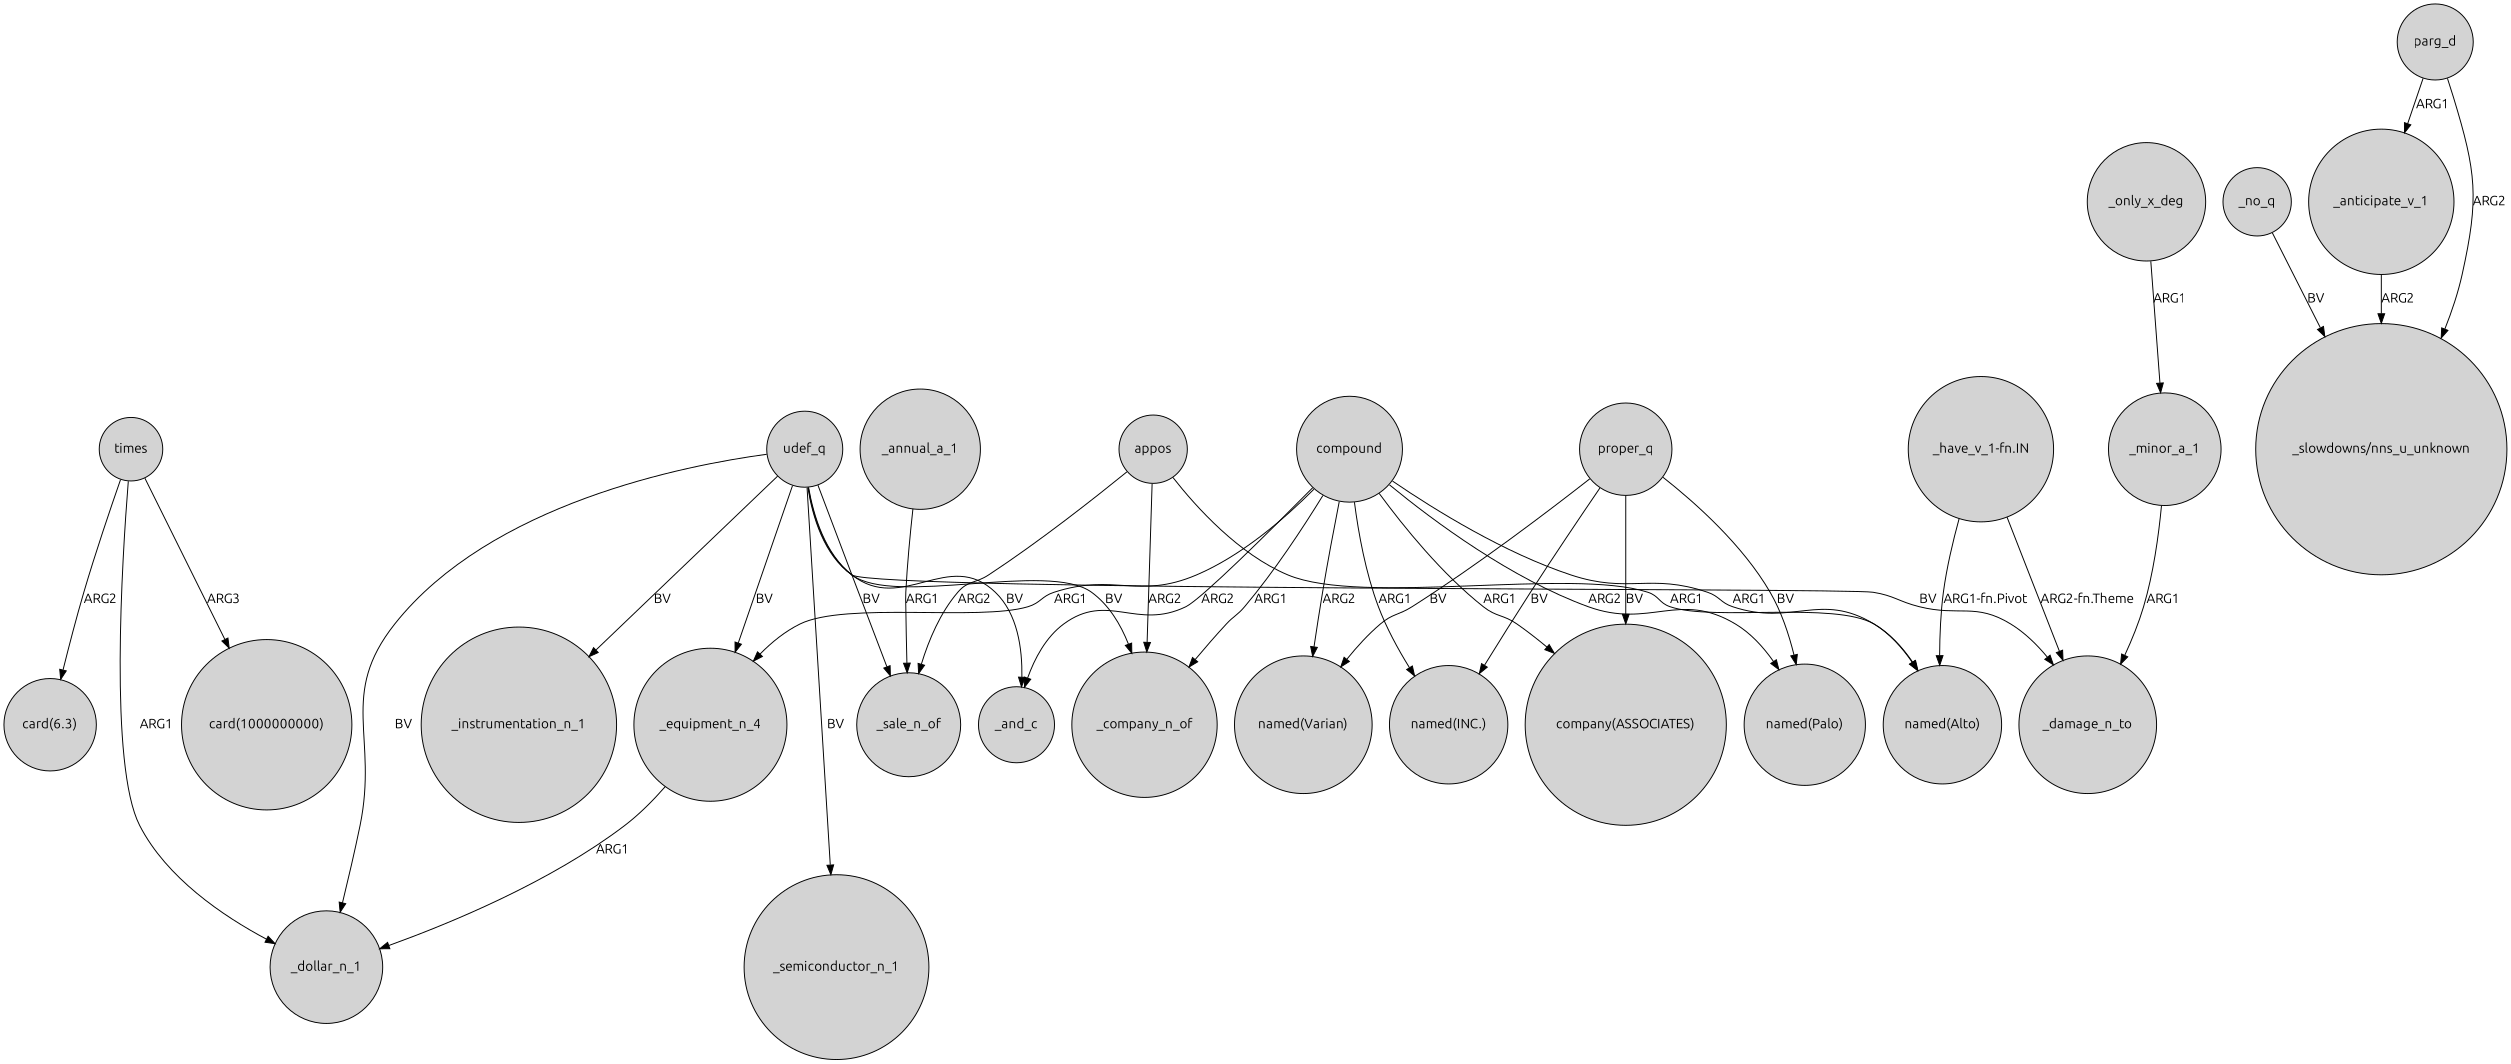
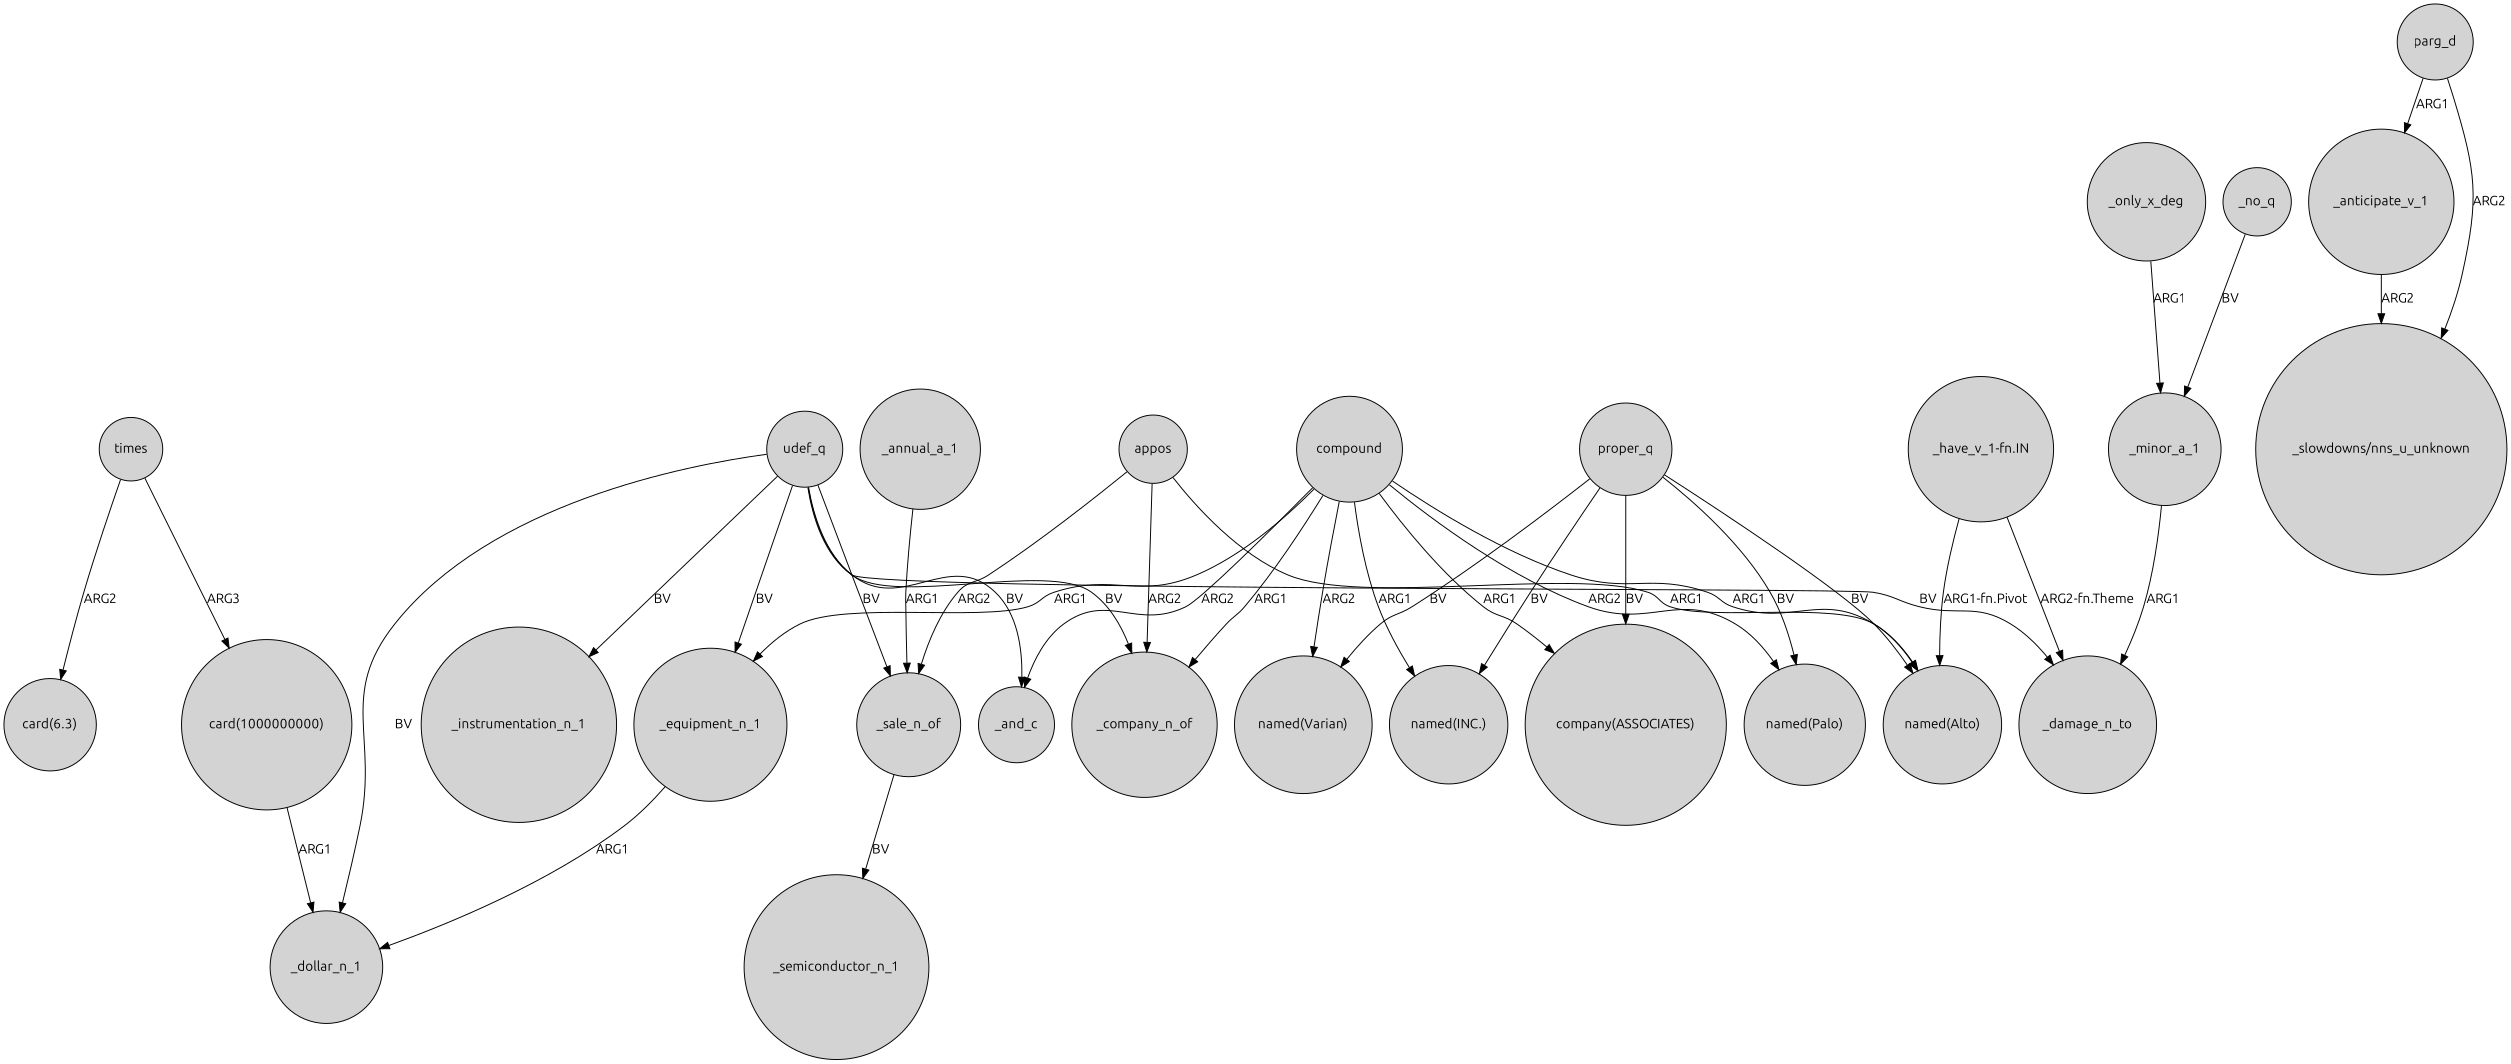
edge "_no_q" -> "_slowdowns/nns_u_unknown": now "_no_q" -> "_minor_a_1"
edge "proper_q" -> "named(Alto)": added, label "BV"
edge "udef_q" -> "_semiconductor_n_1": now "_sale_n_of" -> "_semiconductor_n_1"
node "_equipment_n_4": label "_equipment_n_4" -> "_equipment_n_1"
edge "times" -> "_dollar_n_1": now "card(1000000000)" -> "_dollar_n_1"
